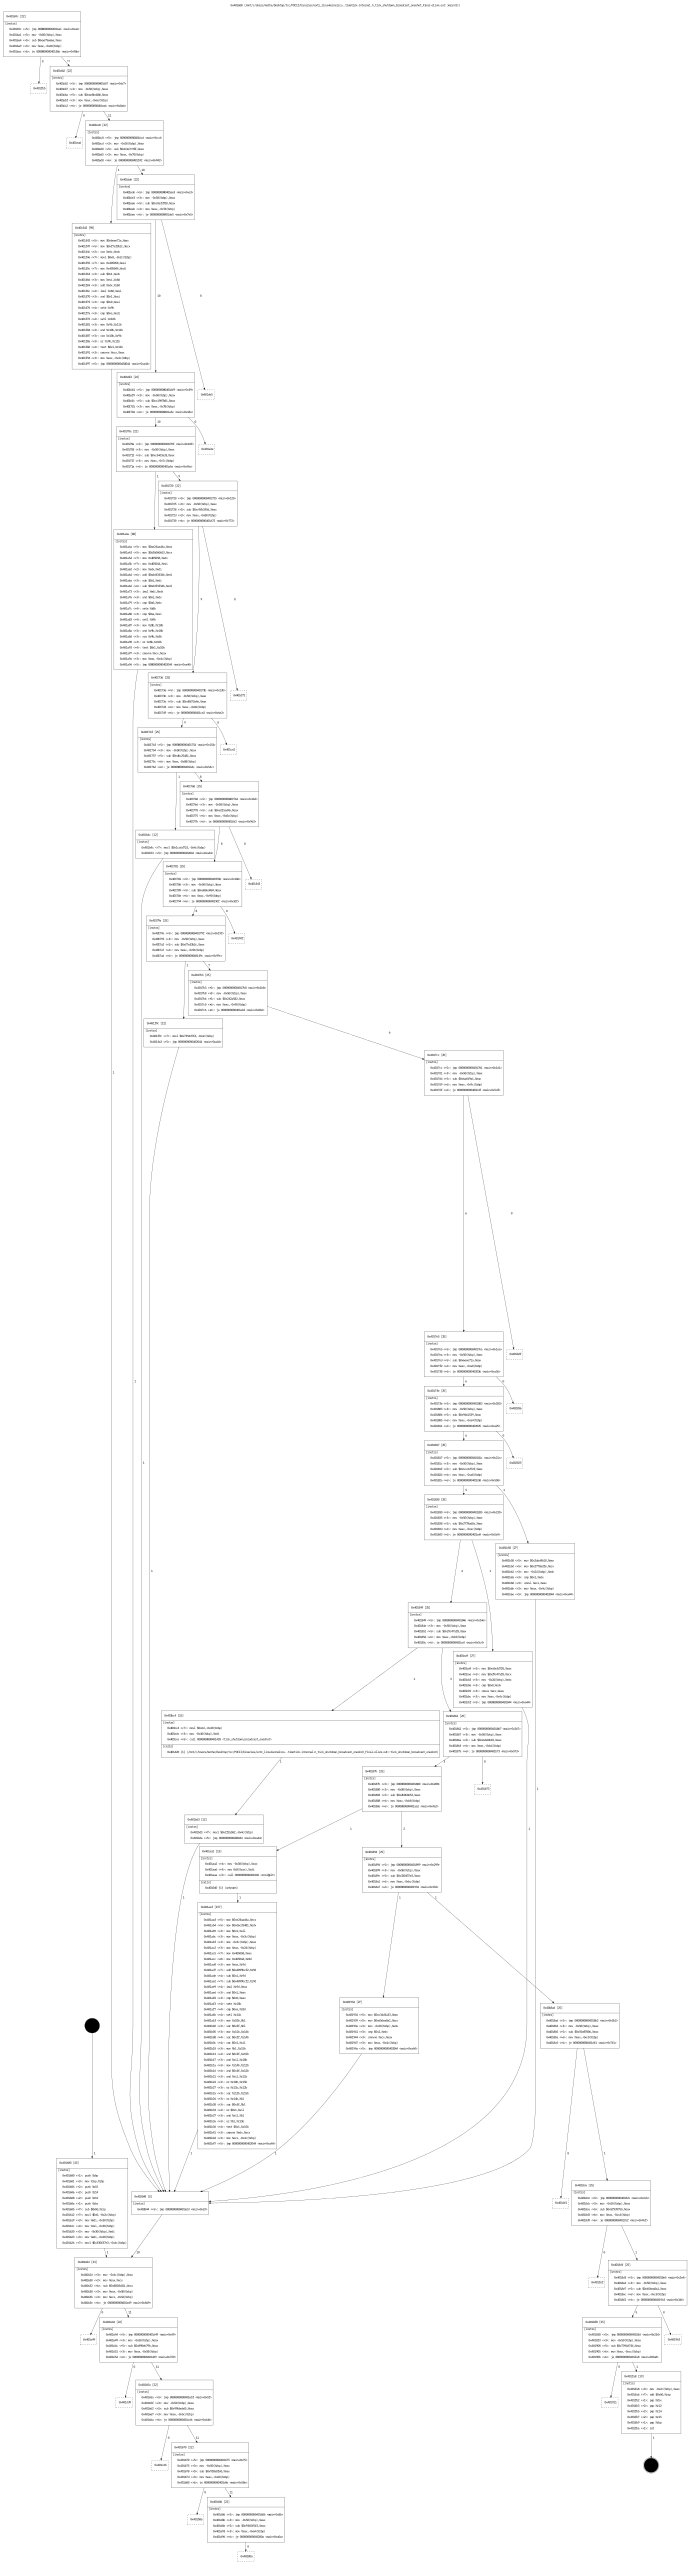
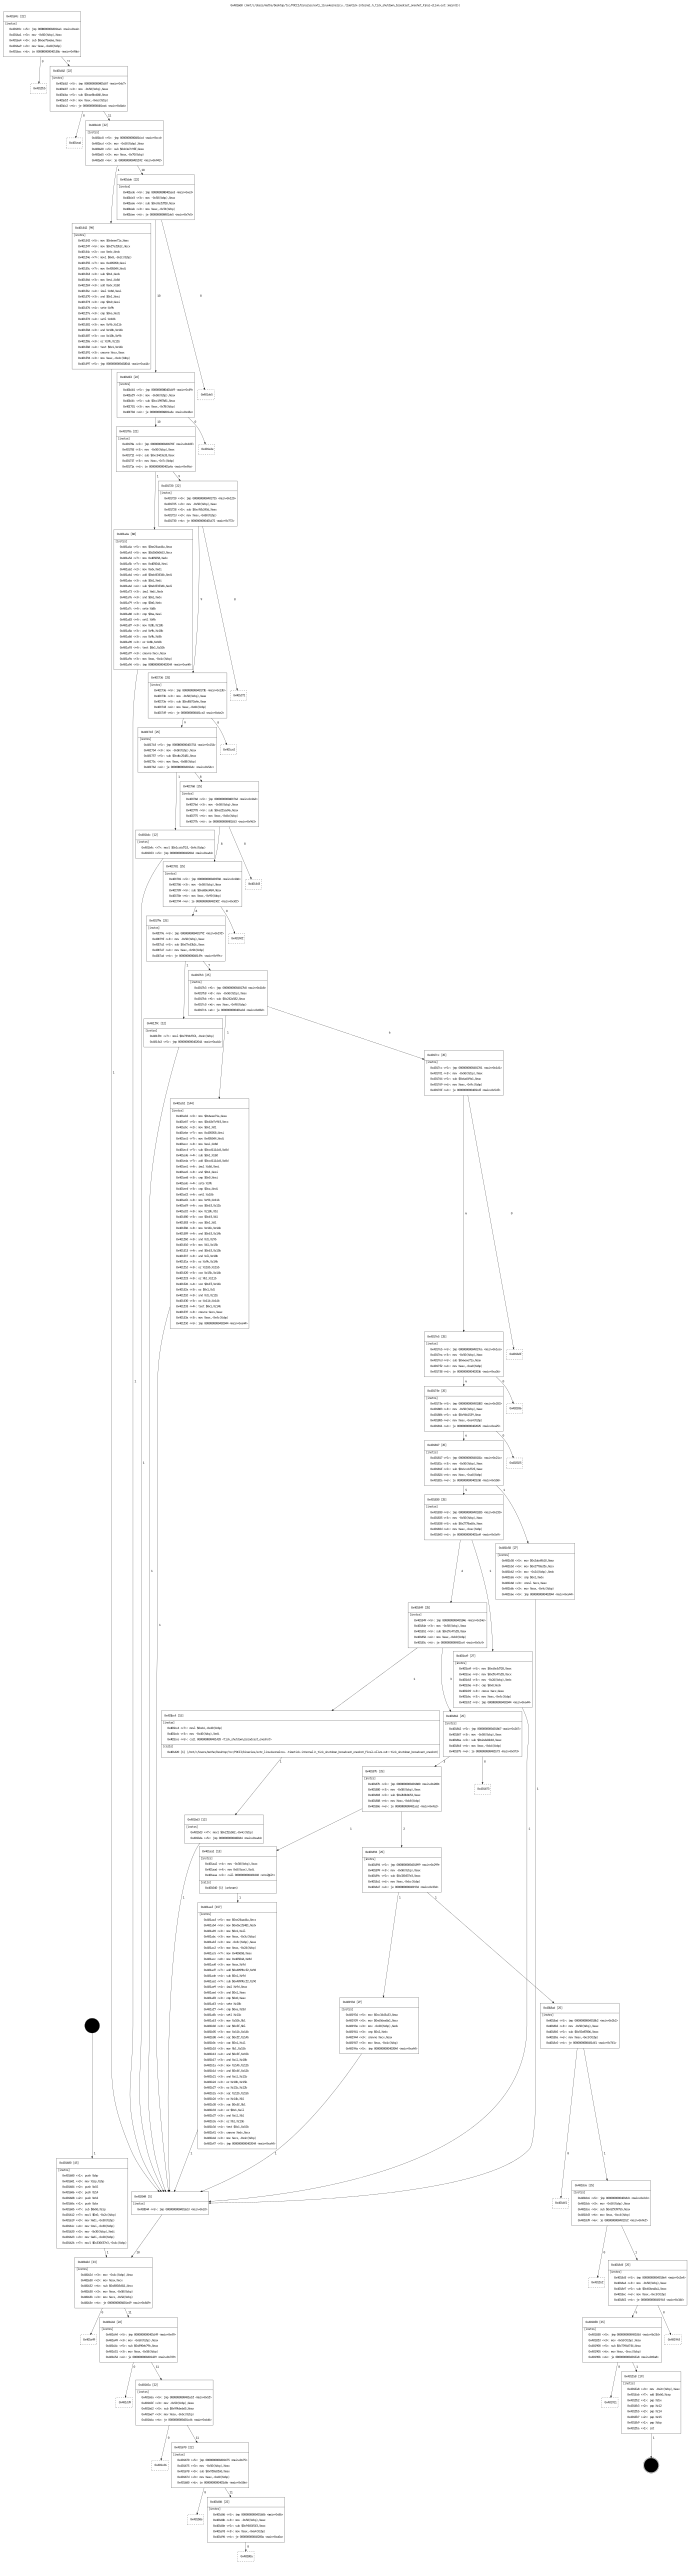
node "0x401eb2 [144]": added
